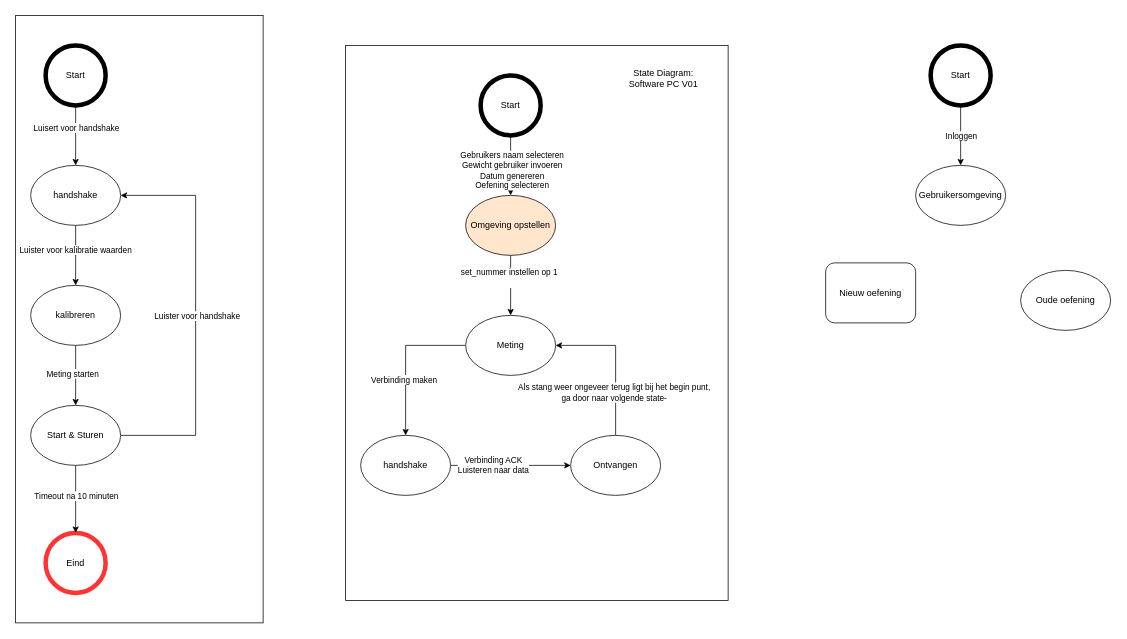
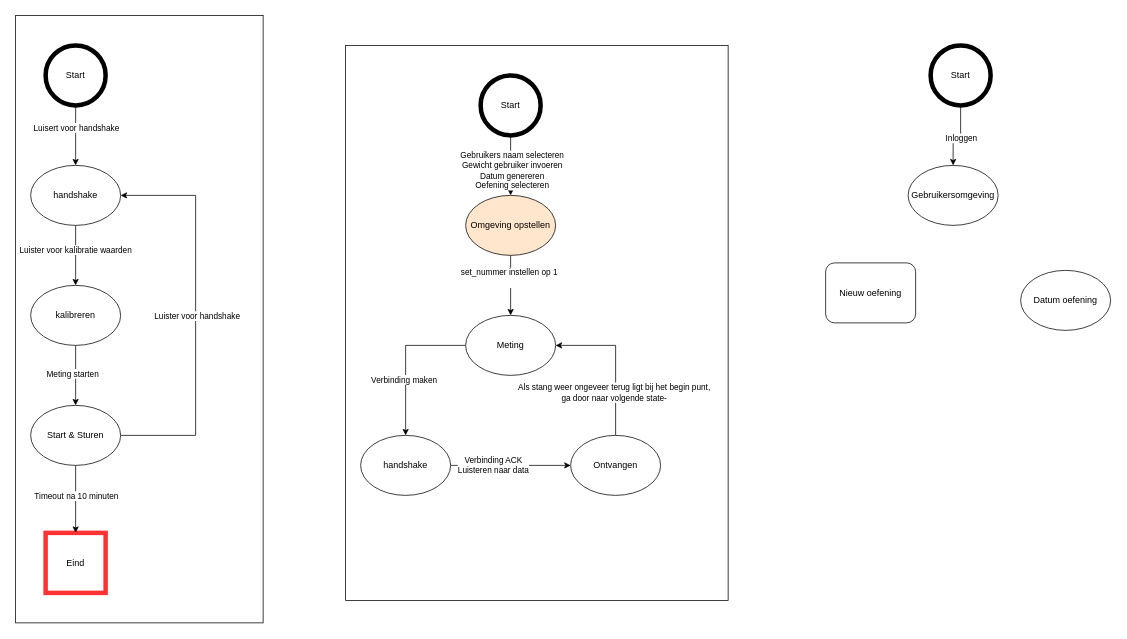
node "State Diagram: Software PC V01": removed
node "Gebruikersomgeving": moved (960, 195) -> (953, 195)
node "Oude oefening": label "Oude oefening" -> "Datum oefening"
node "Eind": shape ellipse -> rectangle
